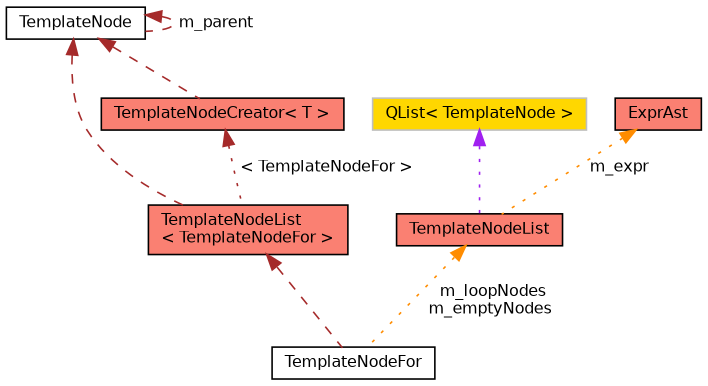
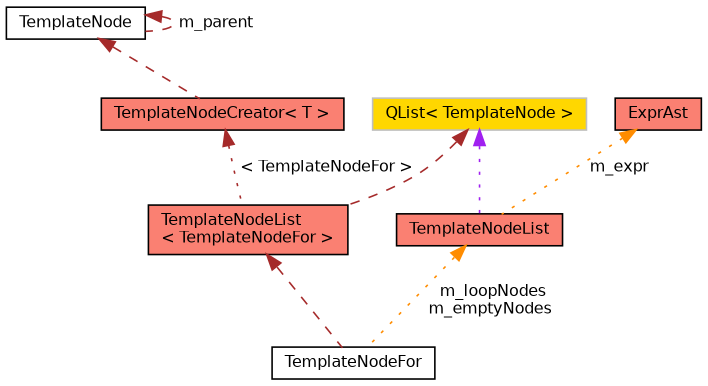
edge "TemplateNodeList < TemplateNodeFor >" -> "TemplateNode": now "TemplateNodeList < TemplateNodeFor >" -> "QList< TemplateNode >"
